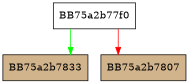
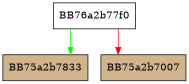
node "BB75a2b77f0": label "BB75a2b77f0" -> "BB76a2b77f0"
node "BB75a2b7807": label "BB75a2b7807" -> "BB75a2b7007"
